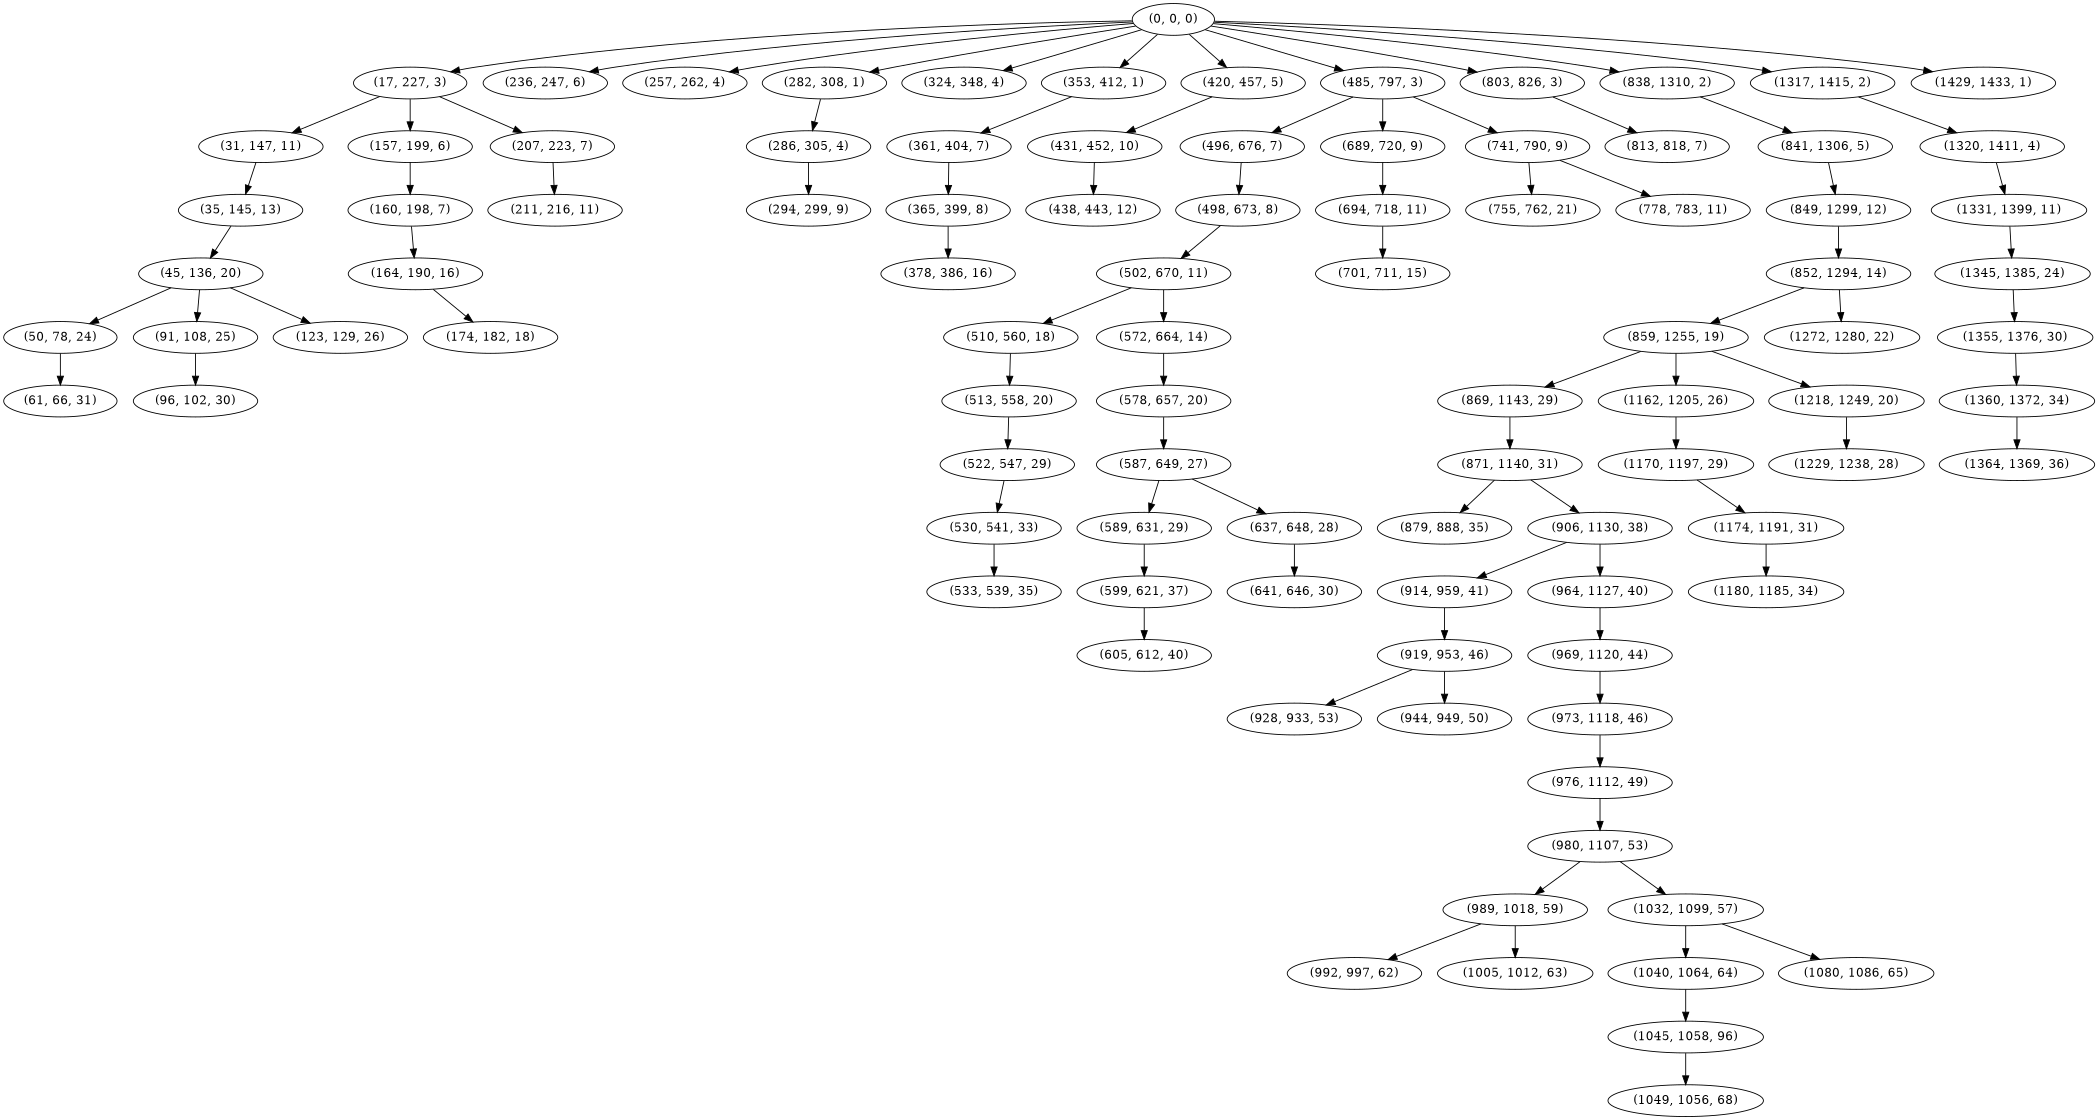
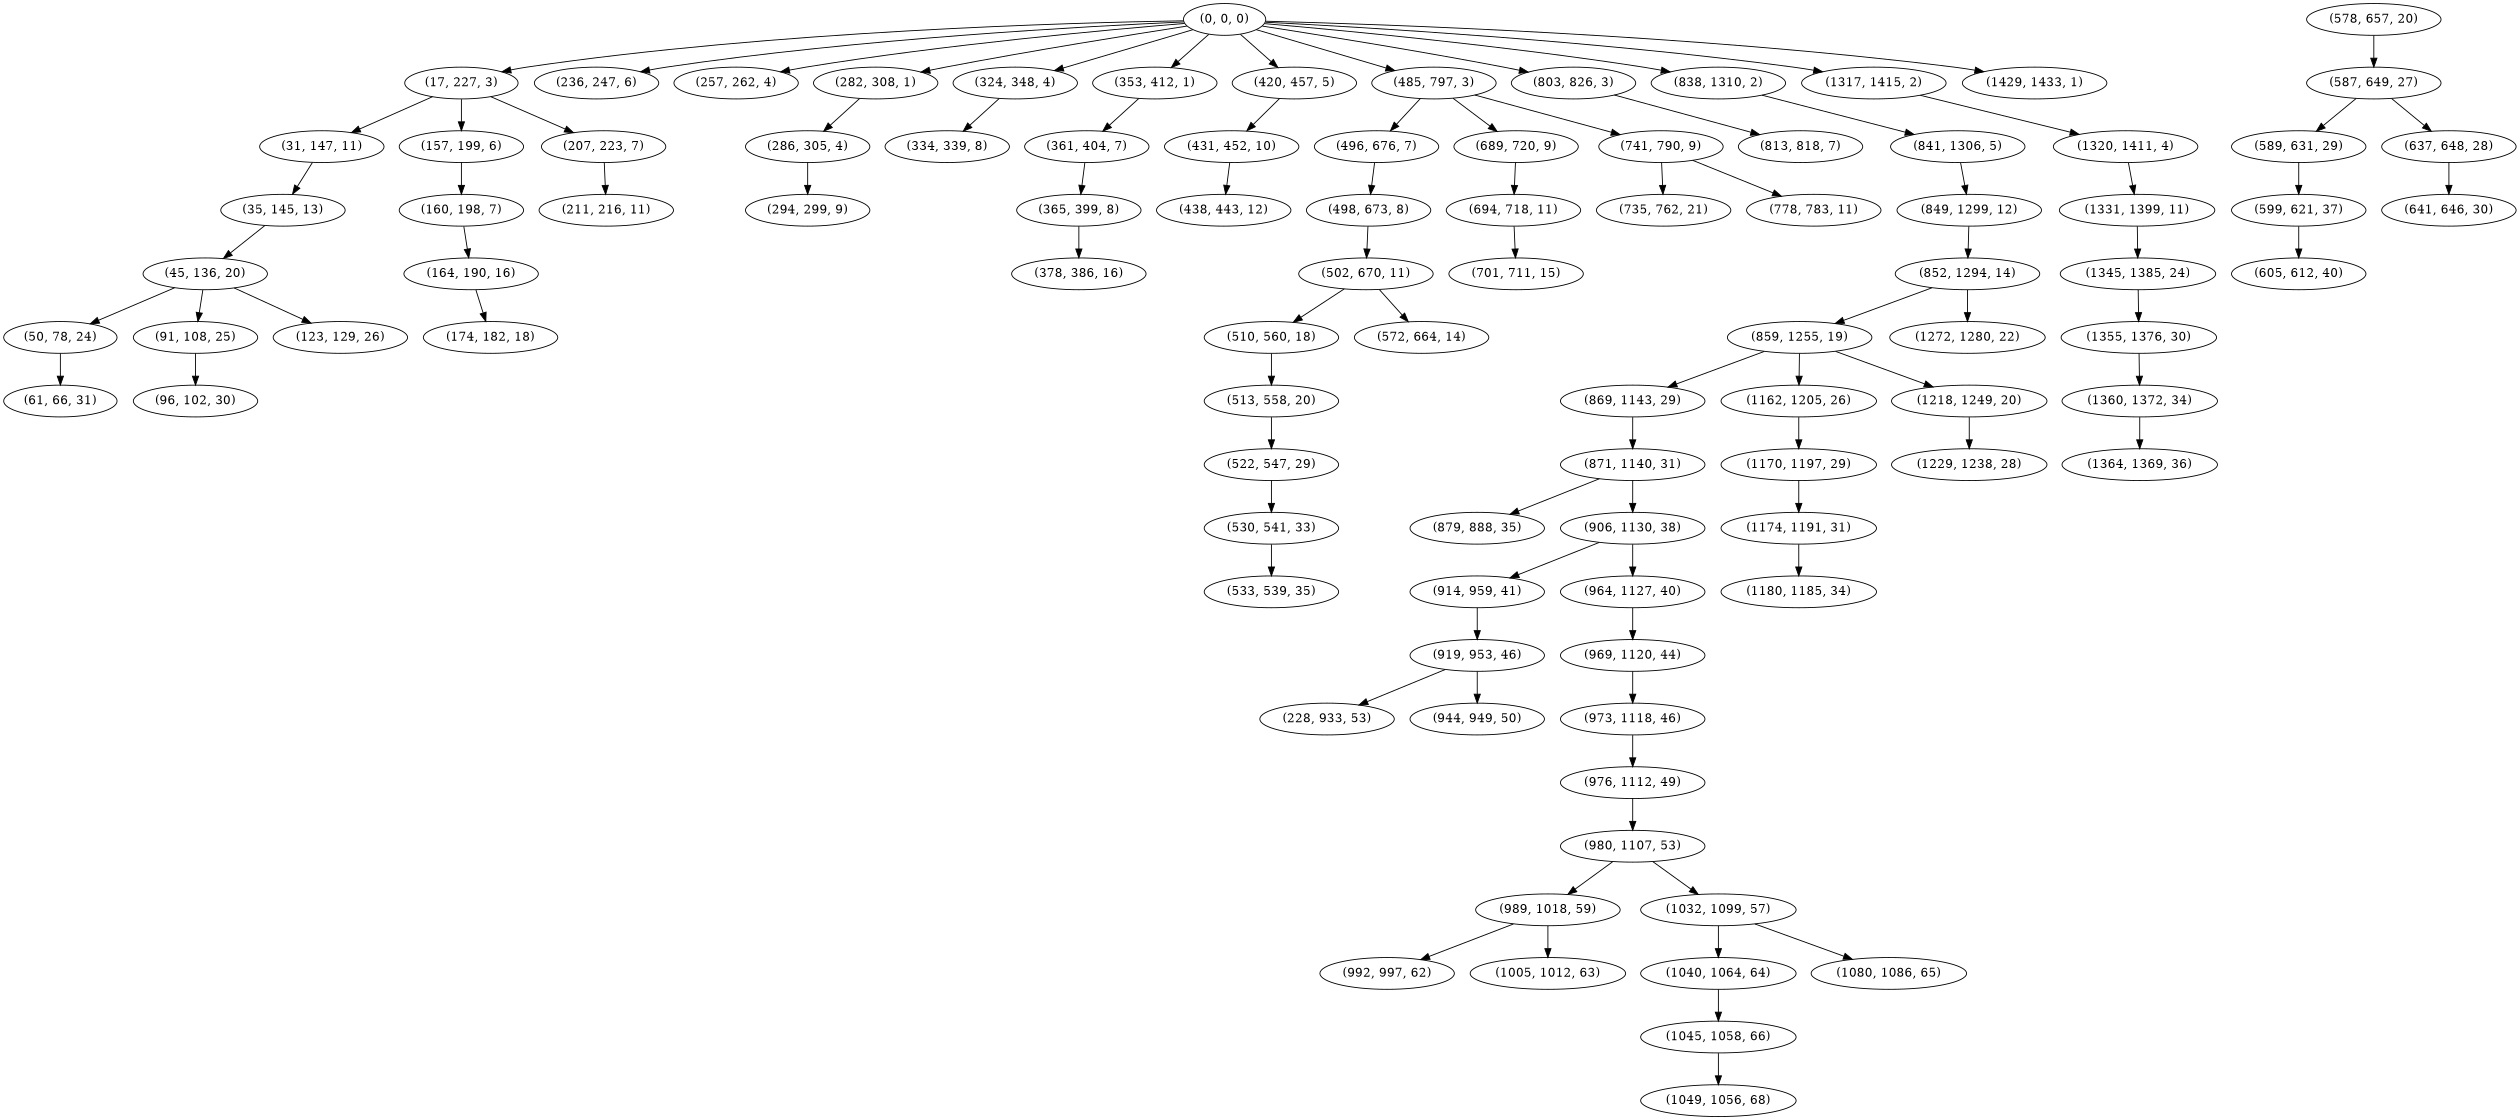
node "(334, 339, 8)": added
node "(755, 762, 21)": label "(755, 762, 21)" -> "(735, 762, 21)"
edge "(572, 664, 14)" -> "(578, 657, 20)": removed
node "(928, 933, 53)": label "(928, 933, 53)" -> "(228, 933, 53)"
node "(1045, 1058, 96)": label "(1045, 1058, 96)" -> "(1045, 1058, 66)"
